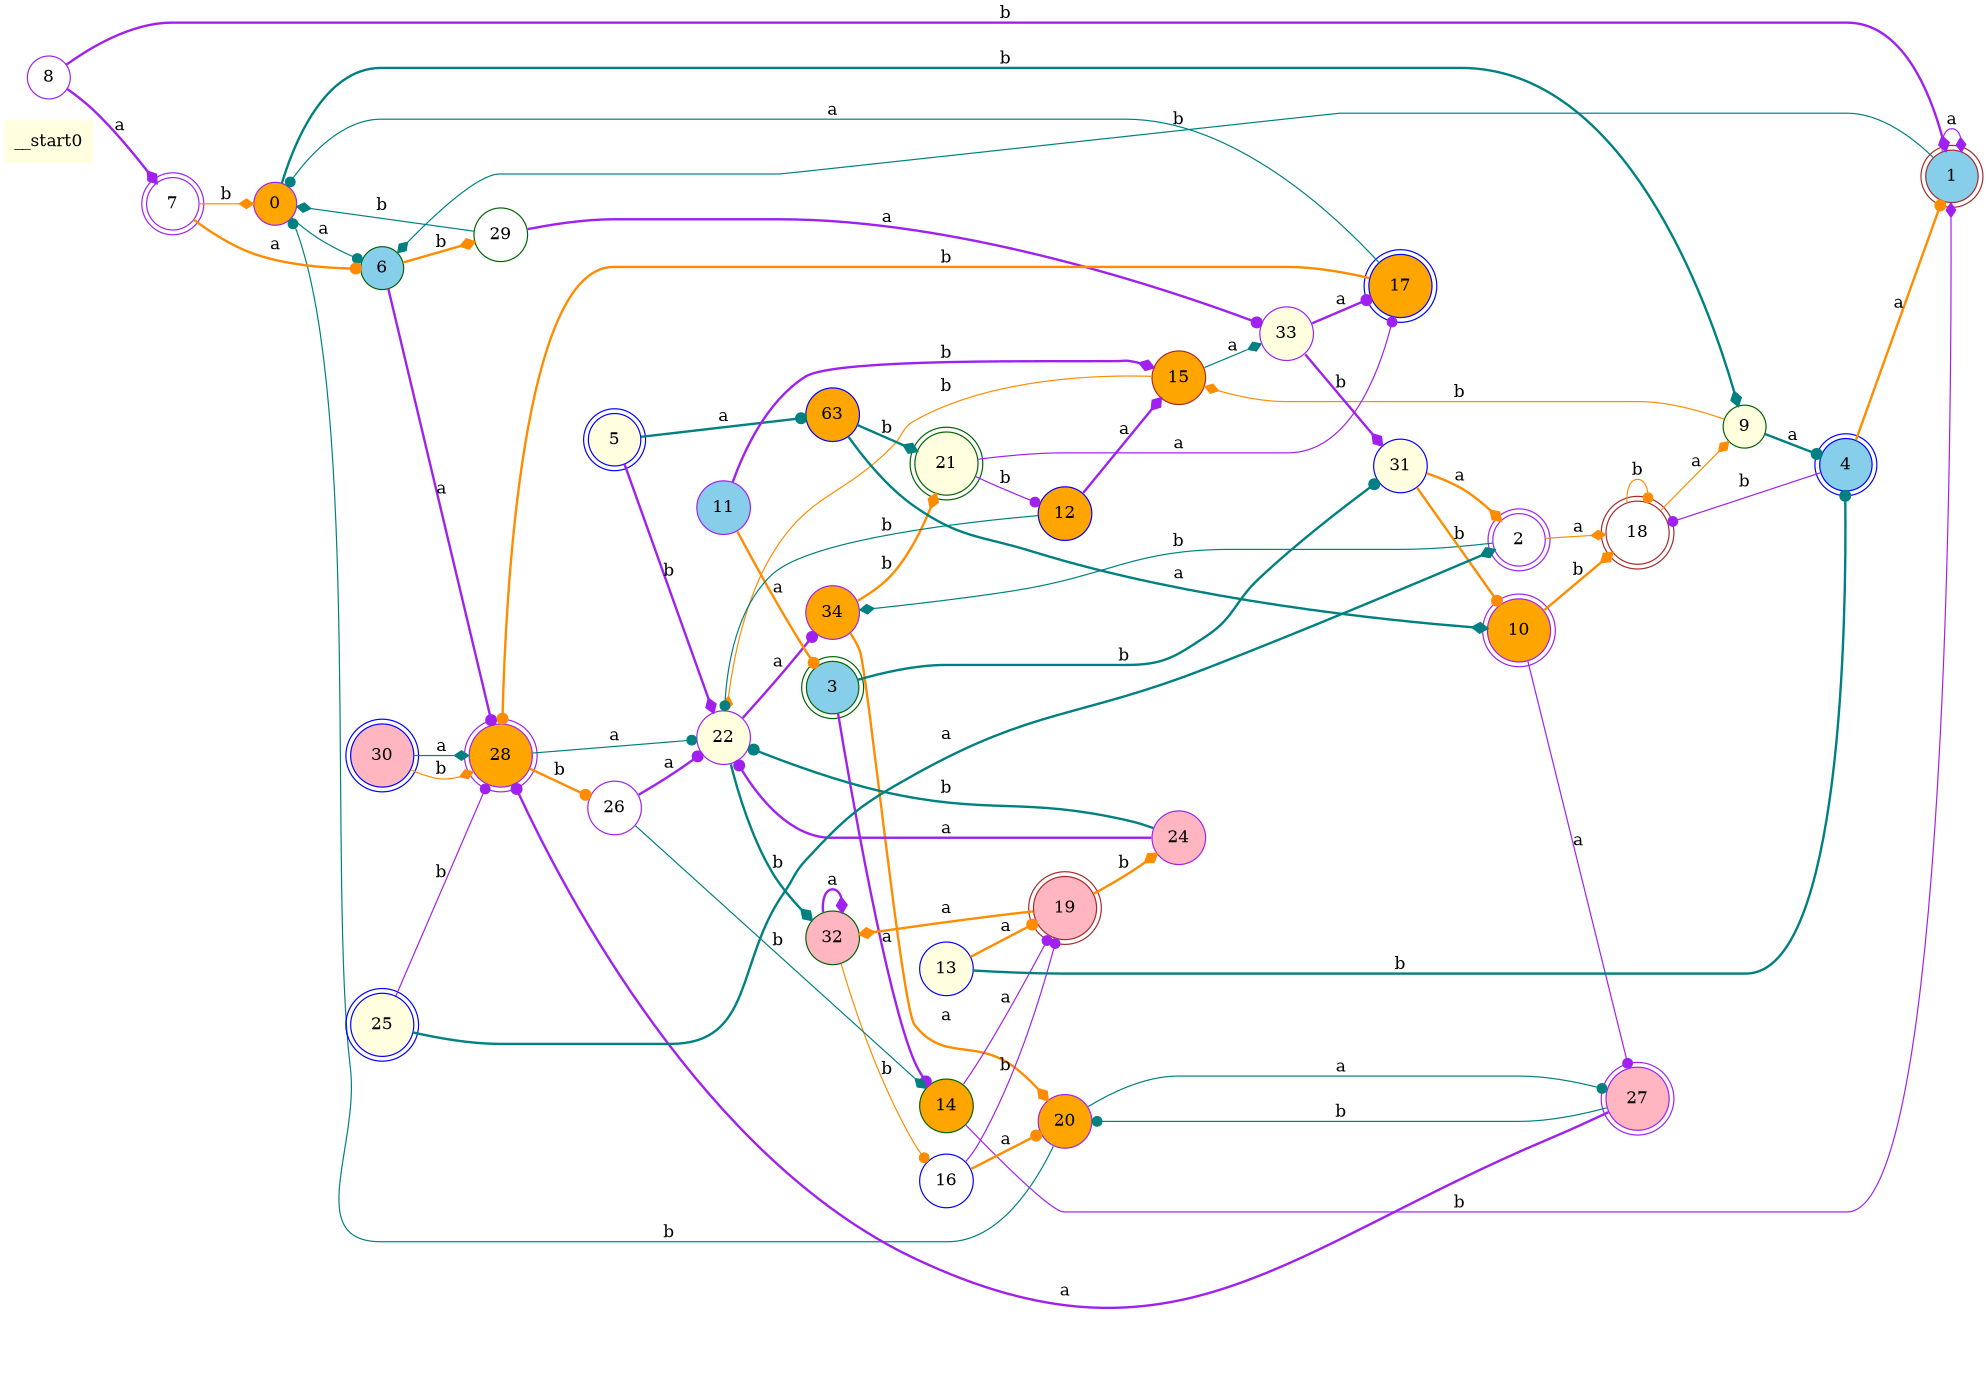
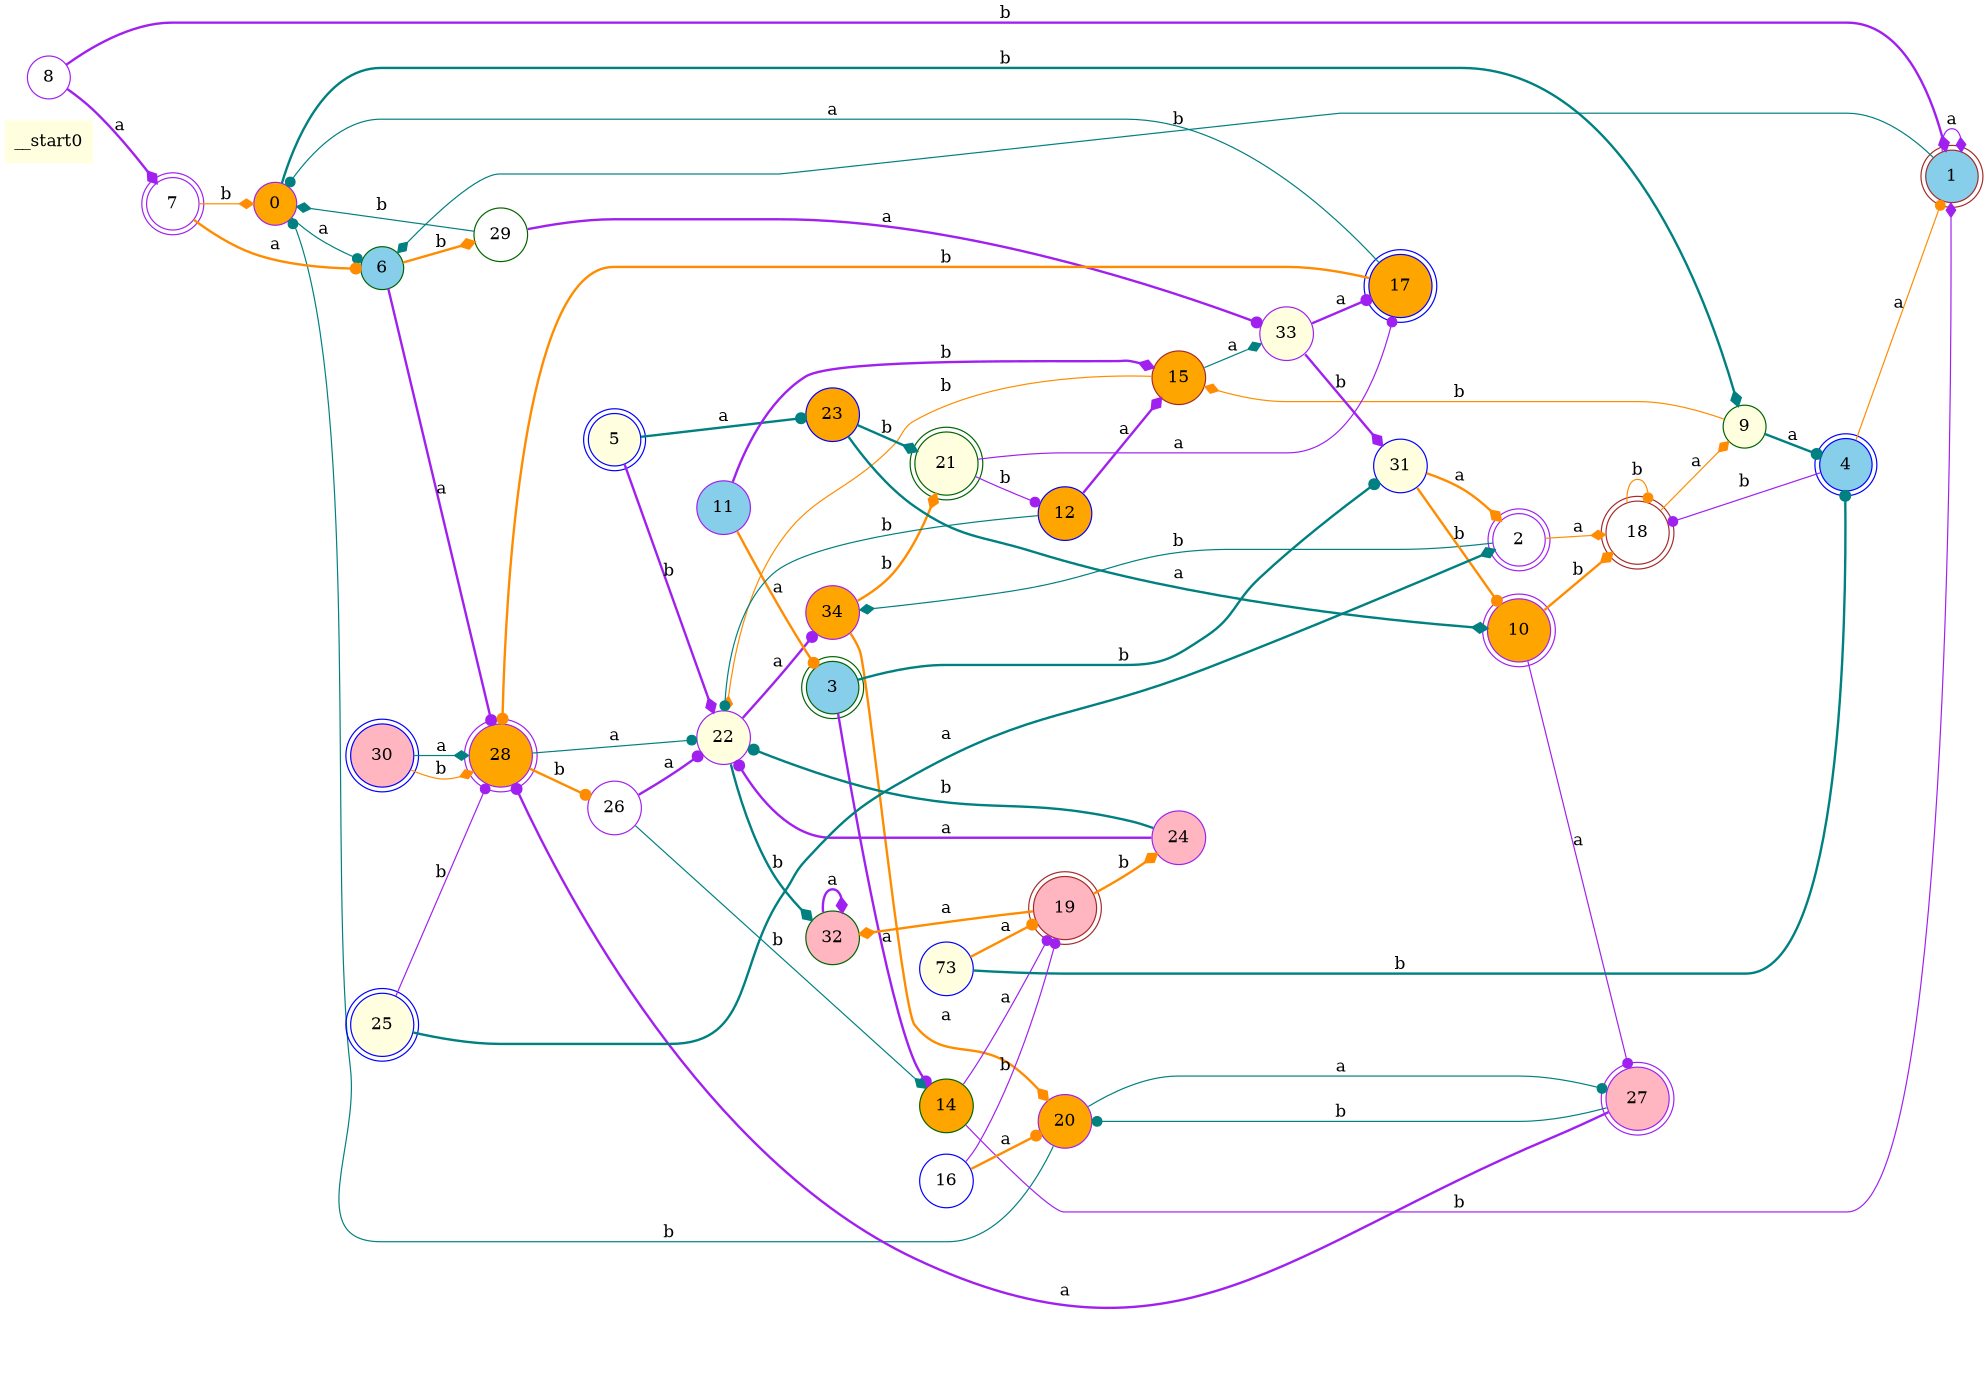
edge "4" -> "1": style bold -> solid
node "63": label "63" -> "23"
node "13": label "13" -> "73"
edge "32" -> "16": removed, label "b"
